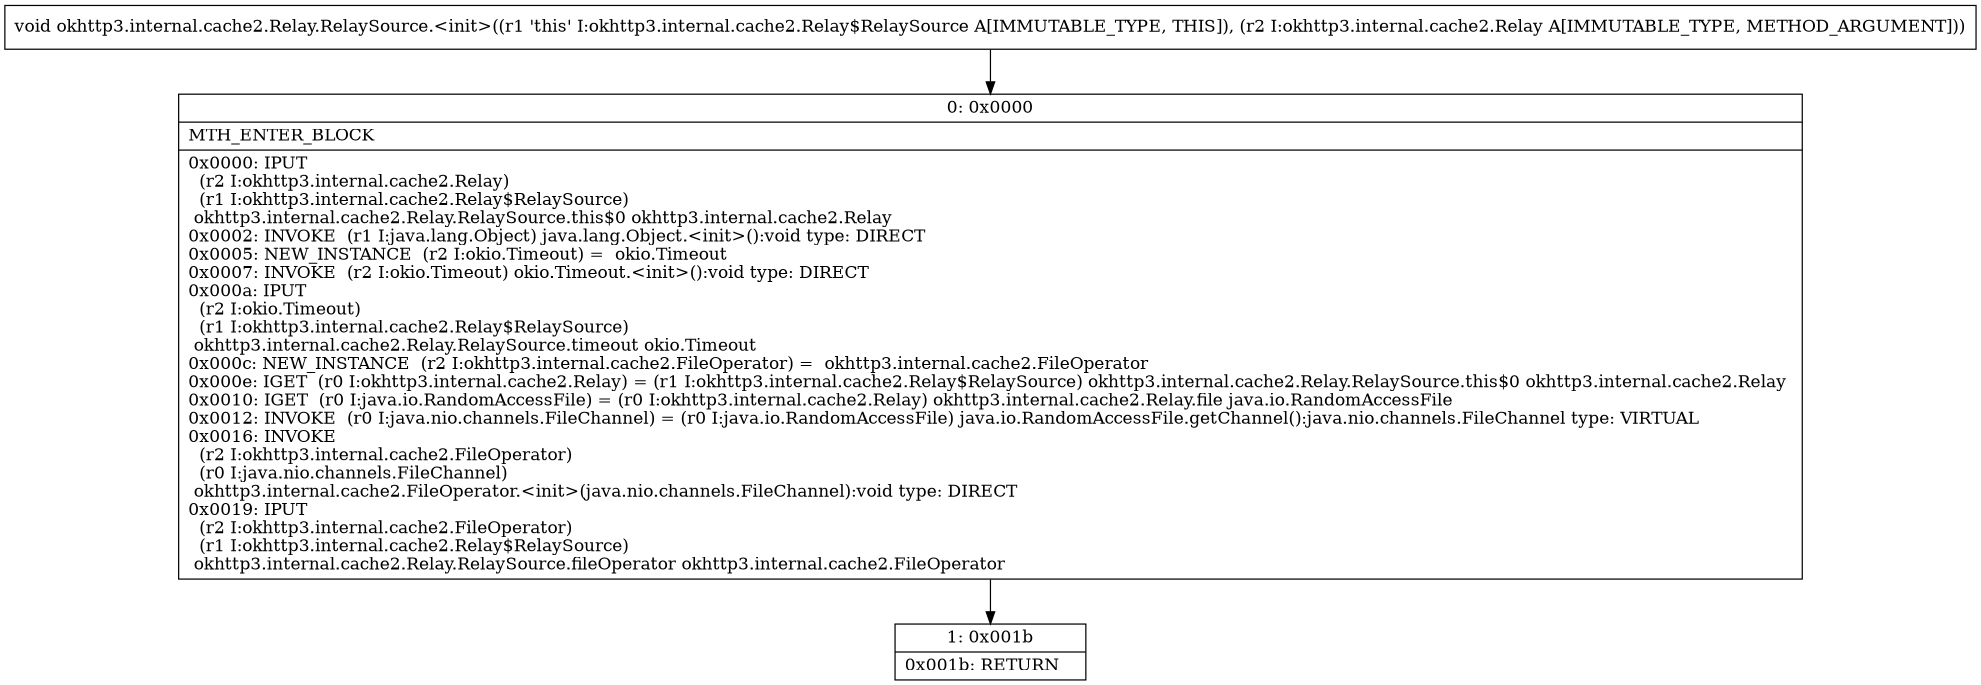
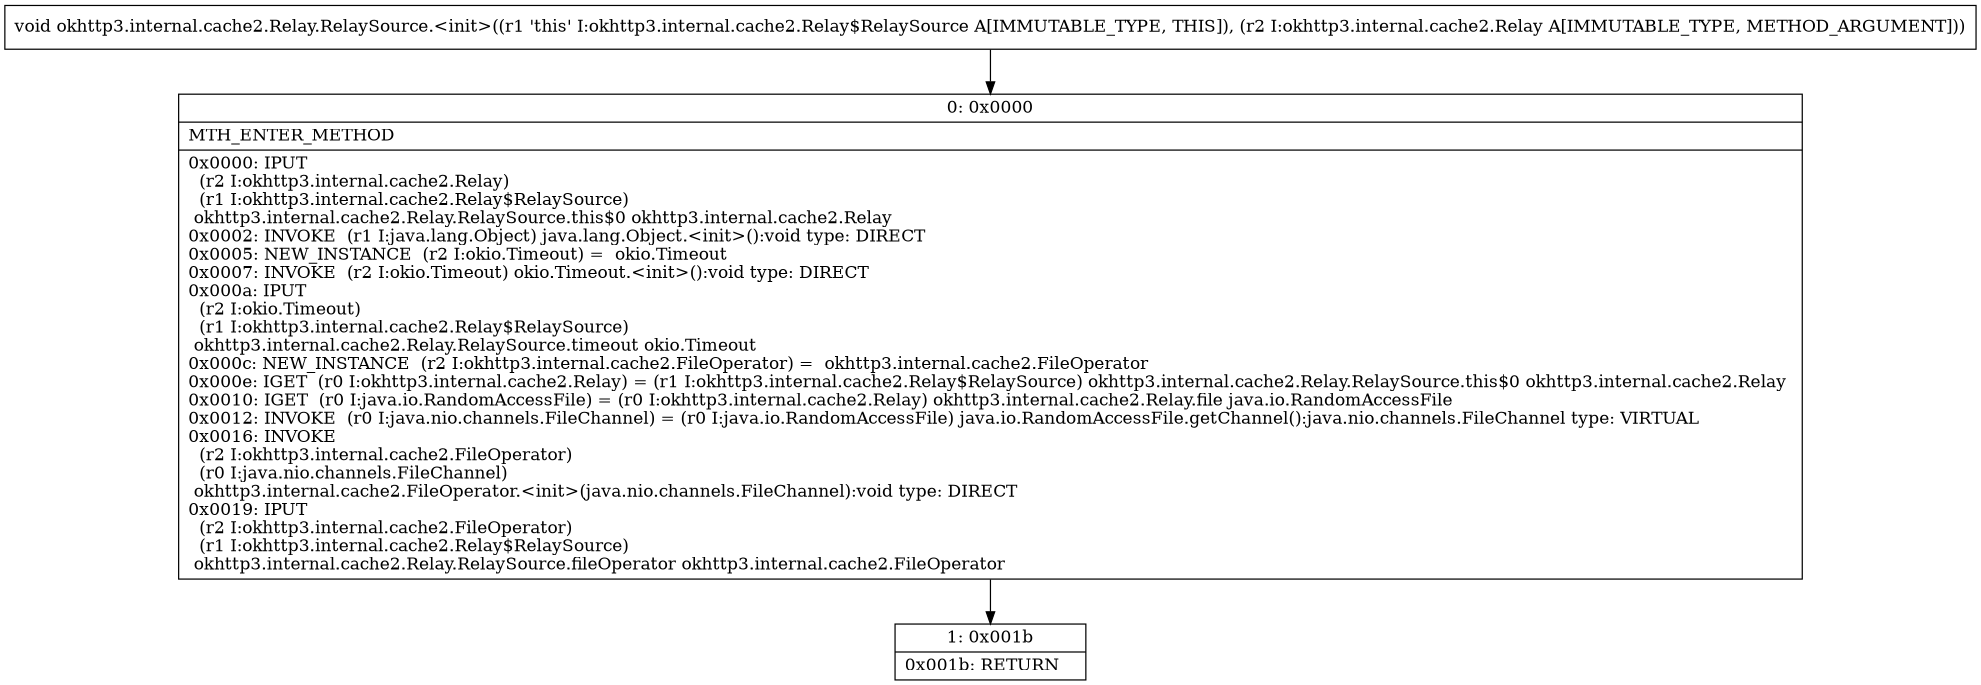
node "0: 0x0000": text "MTH_ENTER_BLOCK" -> "MTH_ENTER_METHOD"
